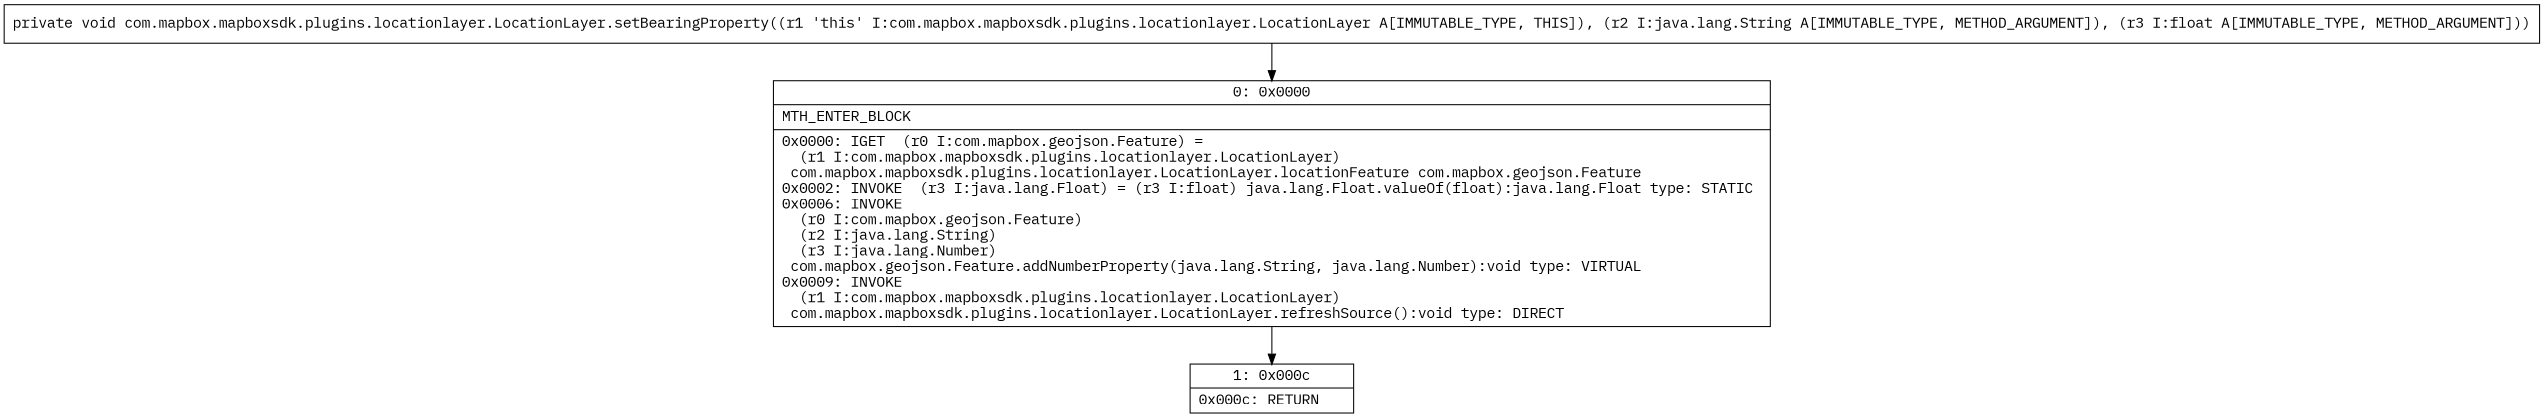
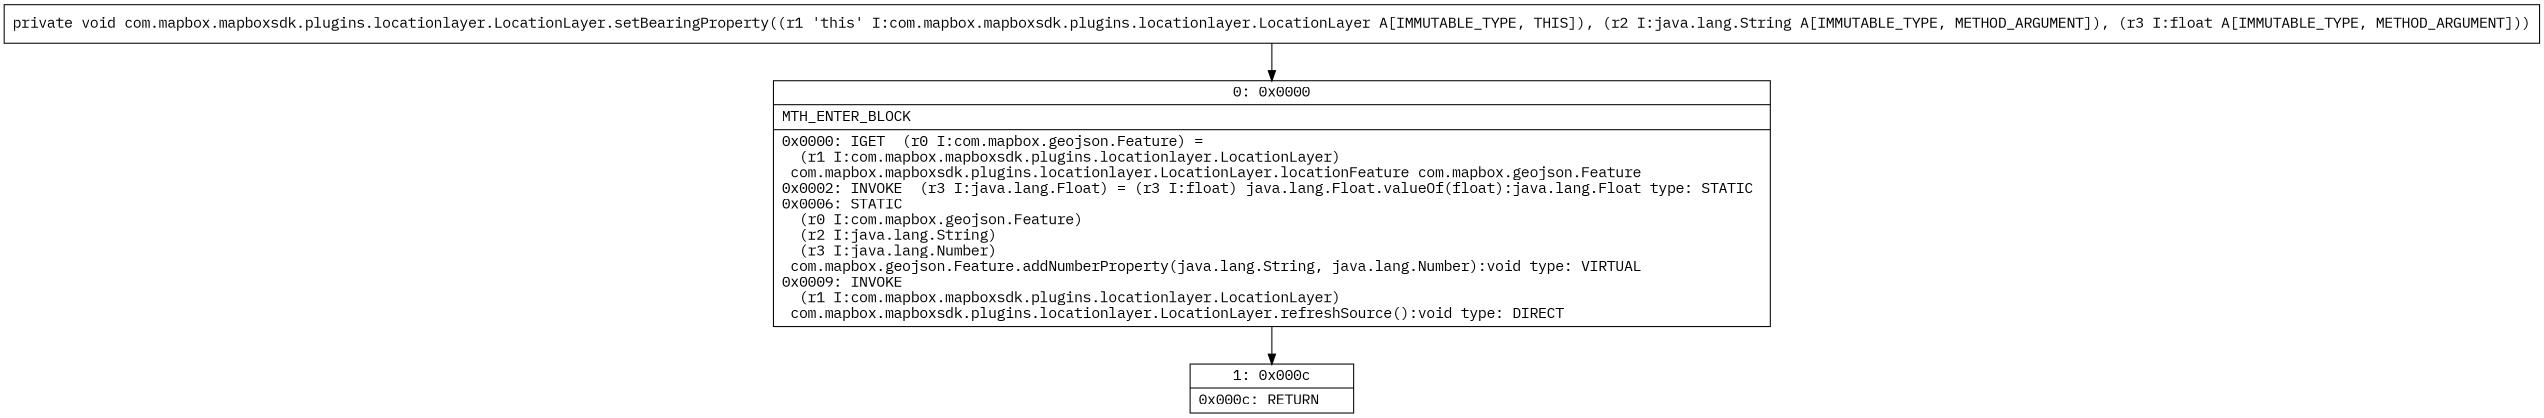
node "0: 0x0000": text "0x0006: INVOKE" -> "0x0006: STATIC"
